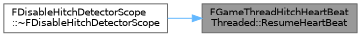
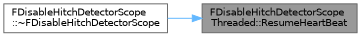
node "FGameThreadHitchHeartBeat Threaded::ResumeHeartBeat": label "FGameThreadHitchHeartBeat Threaded::ResumeHeartBeat" -> "FDisableHitchDetectorScope Threaded::ResumeHeartBeat"
